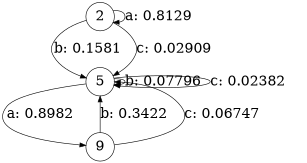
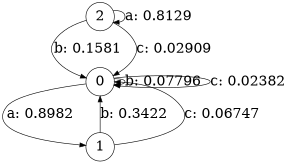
node "5": label "5" -> "0"
node "9": label "9" -> "1"
